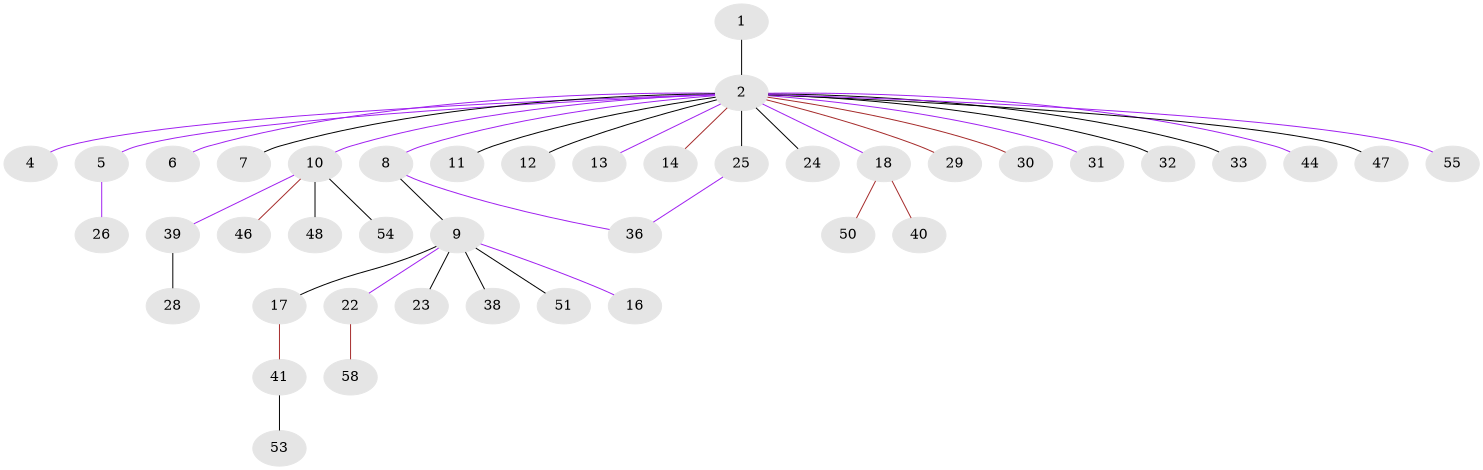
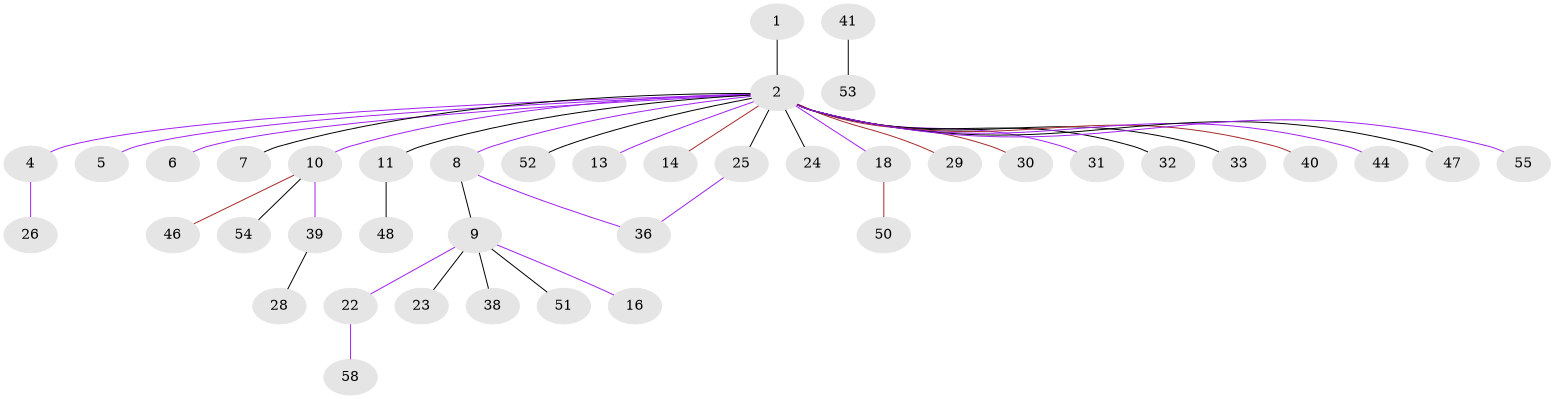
node "12": label "12" -> "52"
edge "5" -- "26": now "4" -- "26"
edge "10" -- "48": now "11" -- "48"
edge "18" -- "40": now "2" -- "40"
node "17": removed
edge "22" -- "58": color brown -> purple
